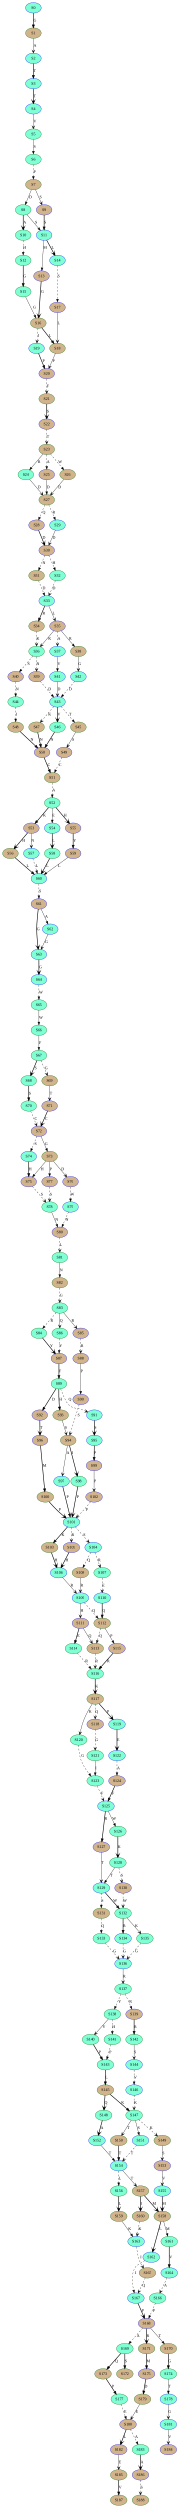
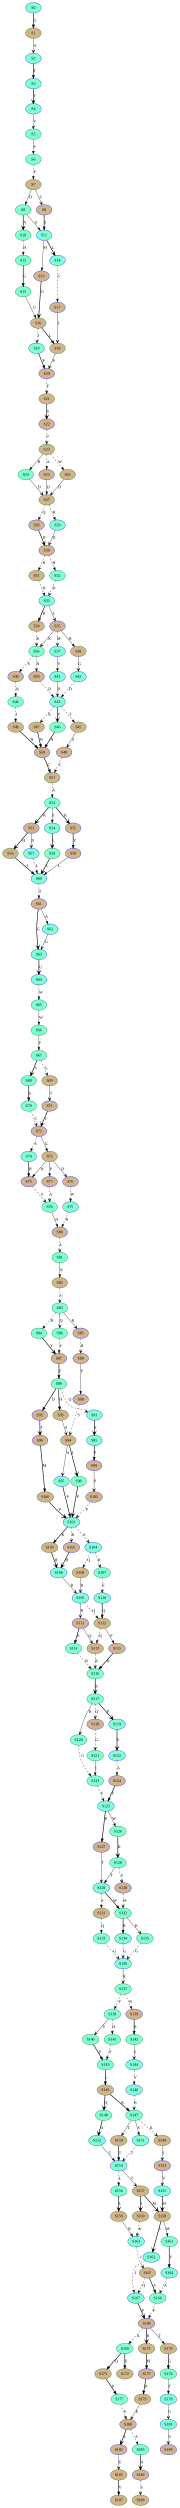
edge "S35" -> "S37": label "A" -> "M"
edge "S52" -> "S53": arrowhead normal -> vee
node "S117": fillcolor tan -> aquamarine
edge "S165" -> "S166": added, label "A"
